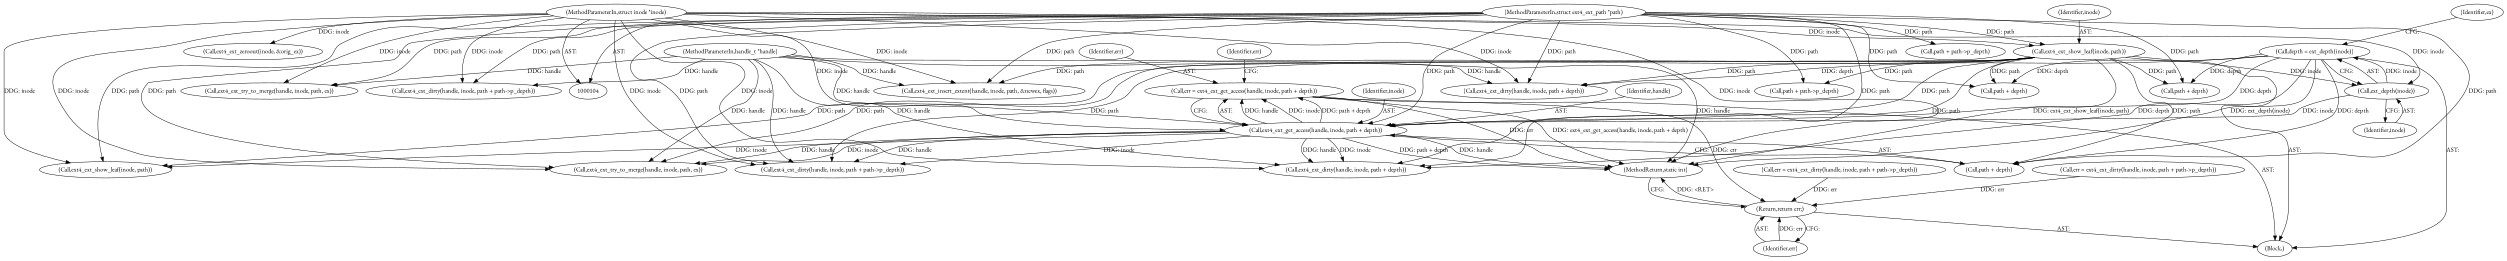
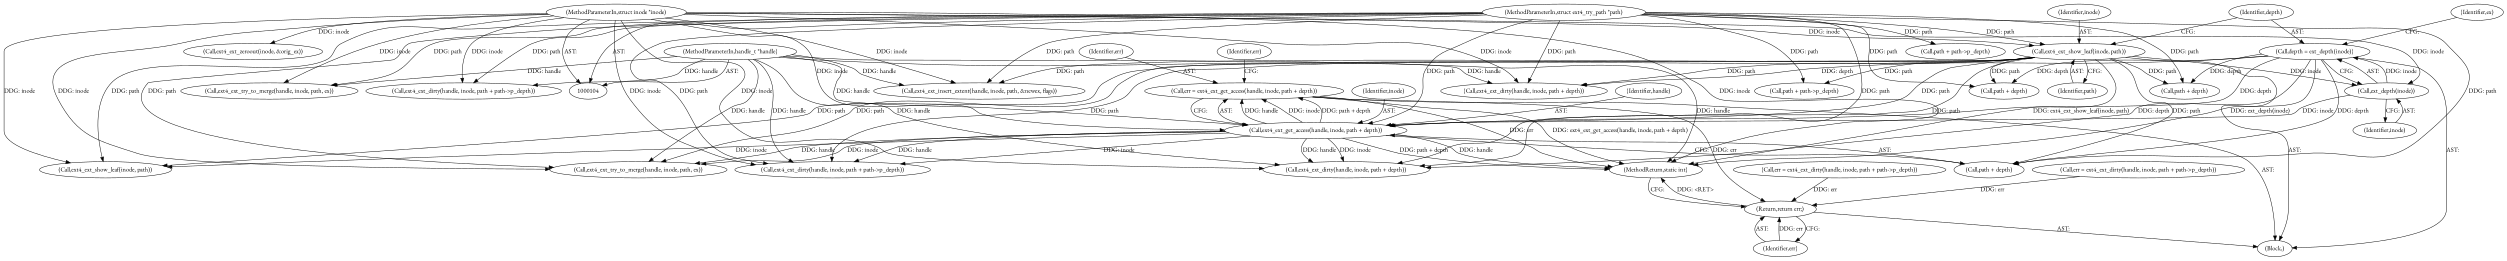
node "(MethodParameterIn,struct ext4_ext_path *path)": label "(MethodParameterIn,struct ext4_ext_path *path)" -> "(MethodParameterIn,struct ext4_try_path *path)"
node "(Identifier,depth)": added
edge "(MethodParameterIn,handle_t *handle)" -> "1000104": added, label "AST:"
node "(Identifier,path)": added
